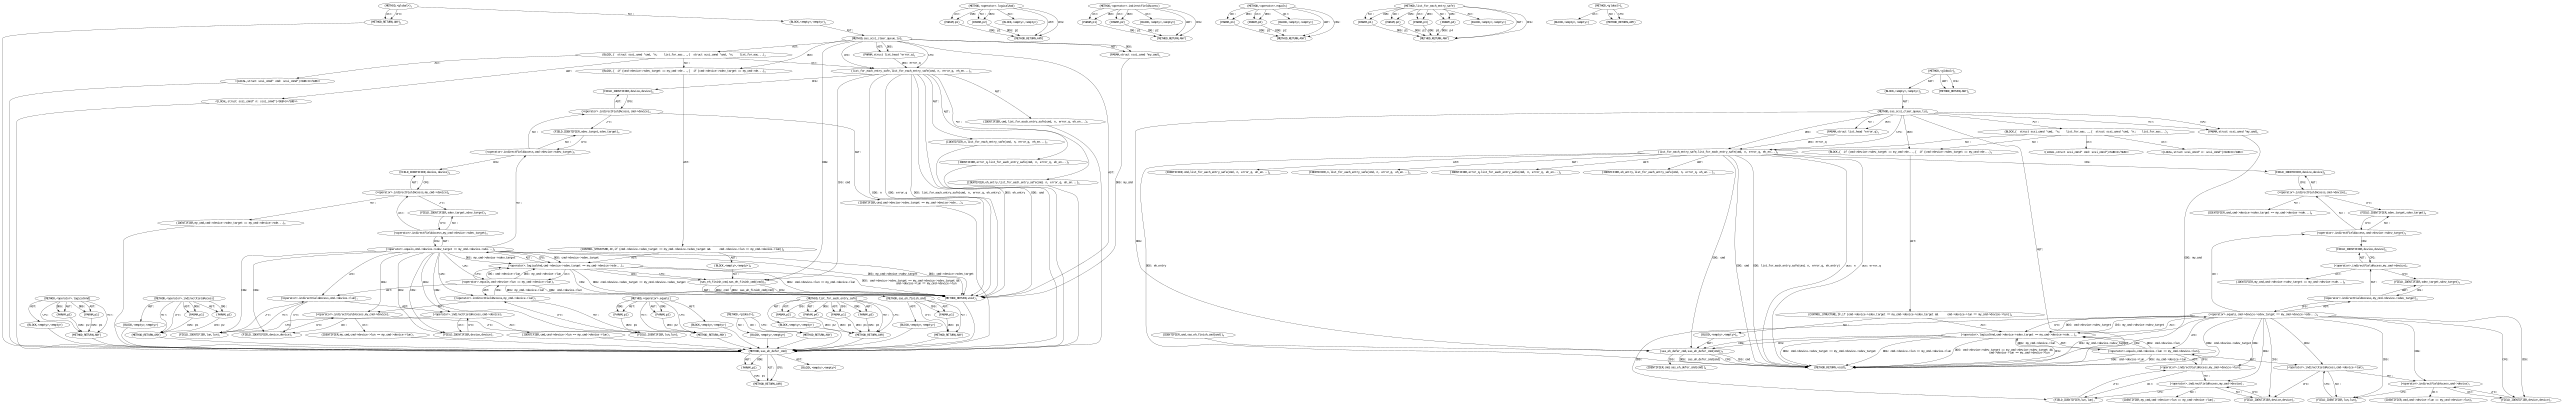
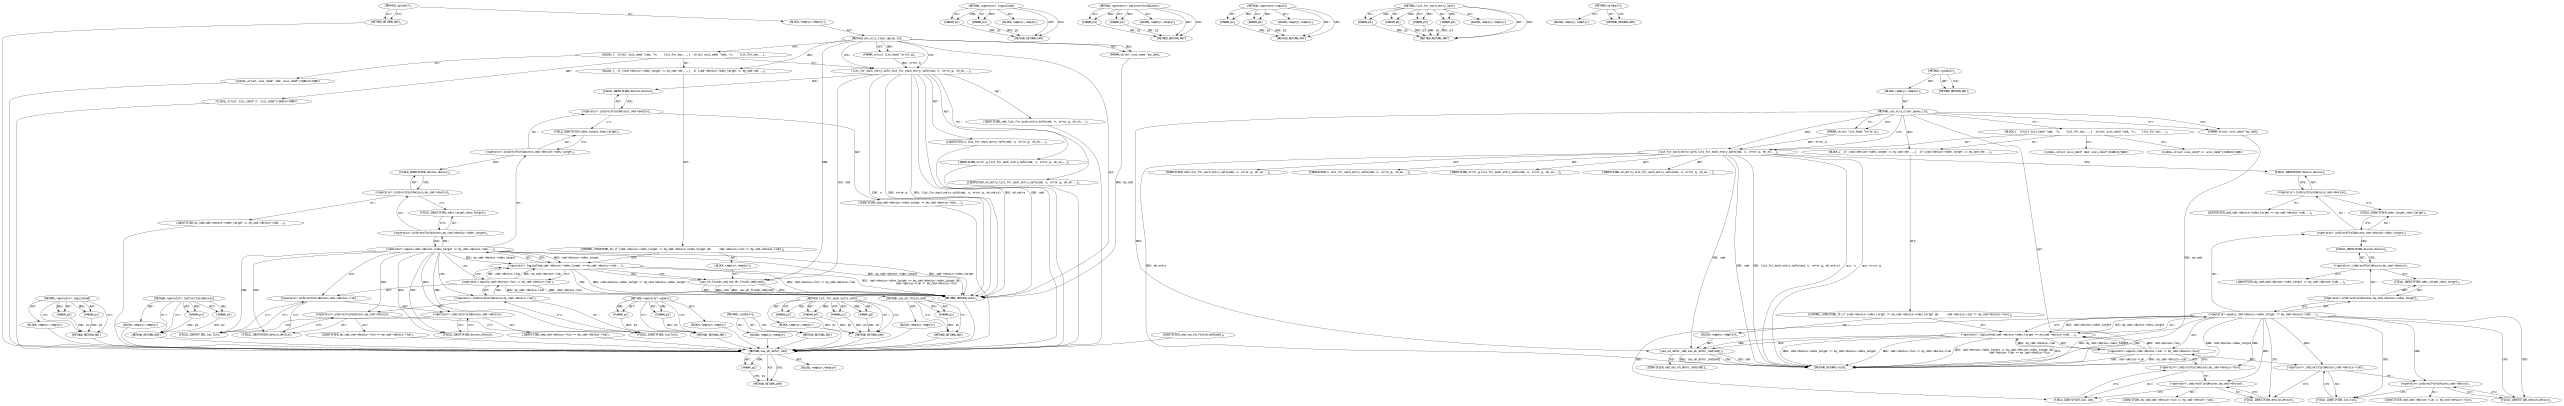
edge "(IDENTIFIER,cmd,sas_eh_finish_cmd(cmd))" -> "(sas_eh_defer_cmd,sas_eh_defer_cmd(cmd))": now "(IDENTIFIER,cmd,sas_eh_finish_cmd(cmd))" -> "(METHOD,sas_eh_defer_cmd)"
